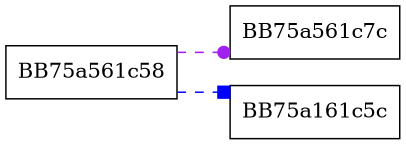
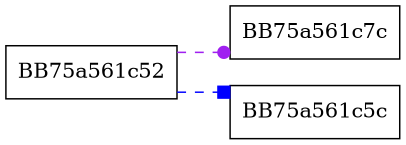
node "BB75a561c58": label "BB75a561c58" -> "BB75a561c52"
node "BB75a161c5c": label "BB75a161c5c" -> "BB75a561c5c"
